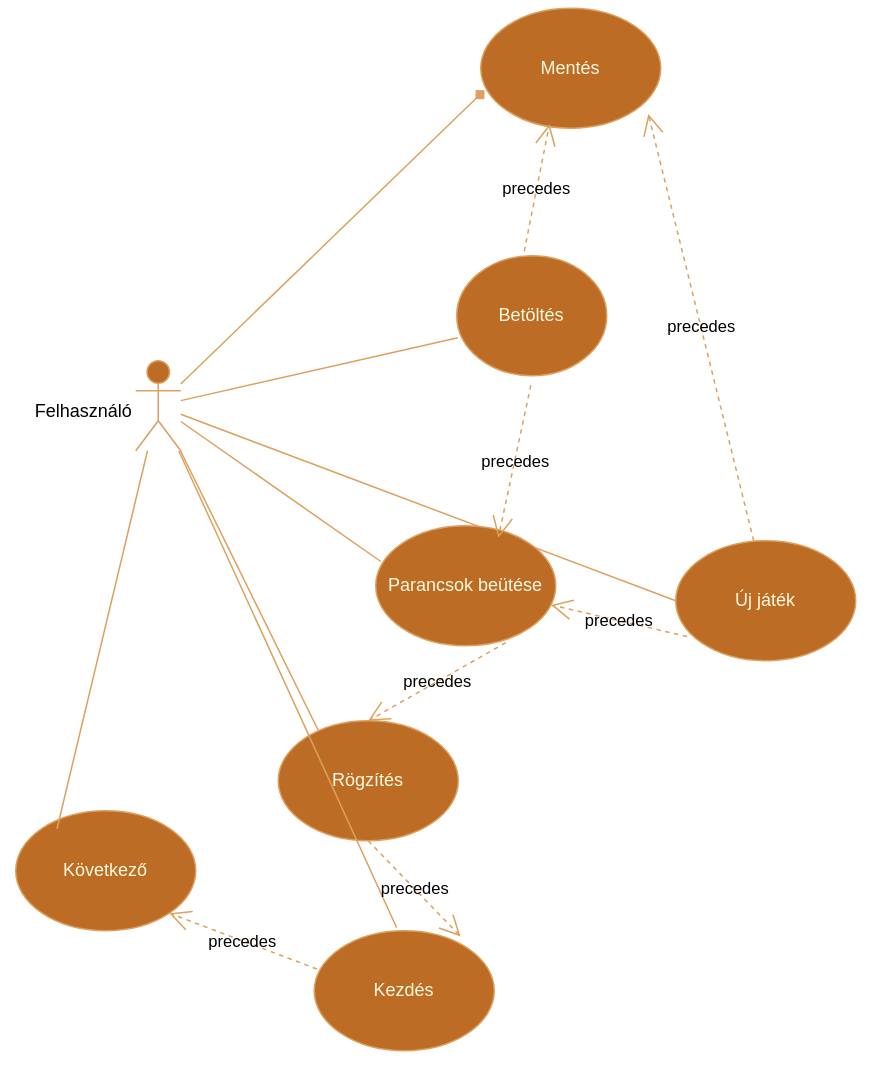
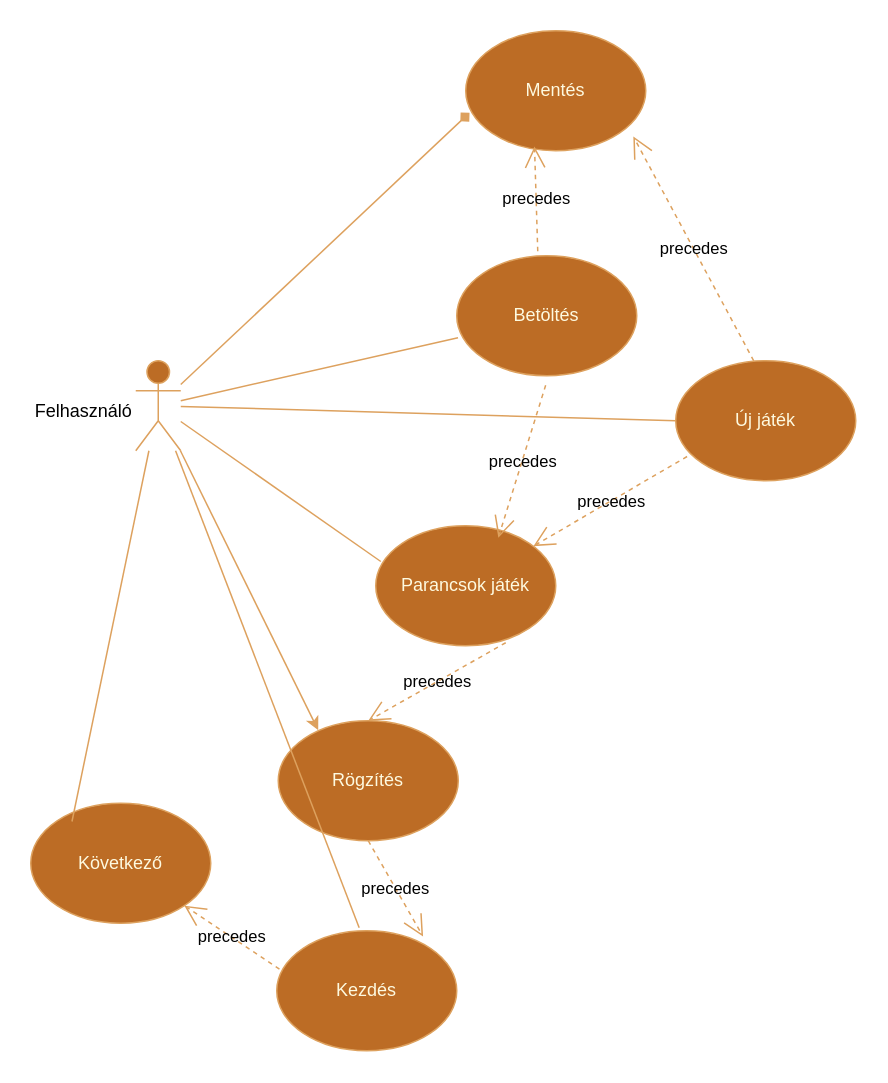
node "Mentés": moved (571, 68) -> (556, 91)
node "Betöltés": size 150x120 -> 180x120
node "Parancsok beütése": label "Parancsok beütése" -> "Parancsok játék"
node "Új játék": moved (766, 601) -> (766, 421)
edge "Felhasználó" -- "Rögzítés": arrowhead none -> classic
node "Következő": moved (106, 871) -> (121, 863)
node "Kezdés": moved (404, 991) -> (367, 991)
